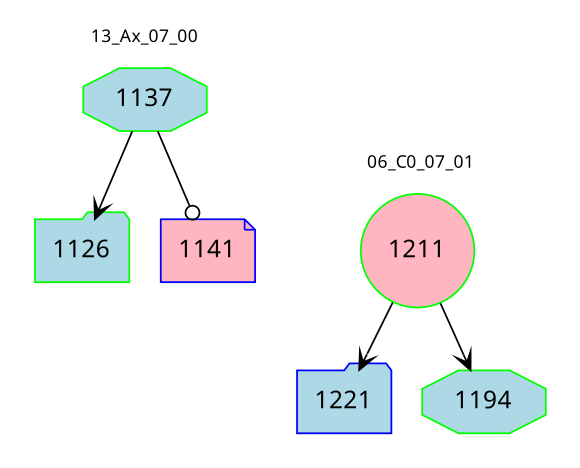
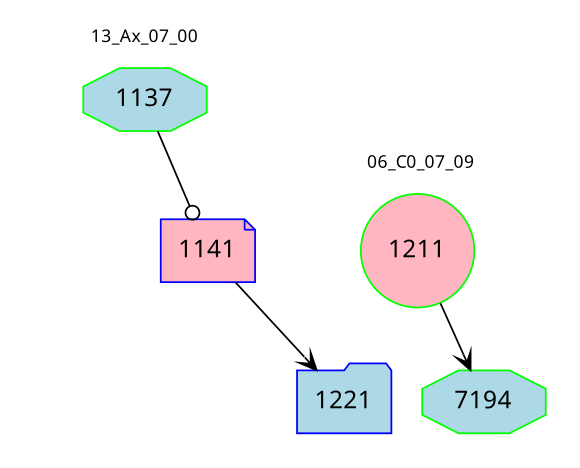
cluster "06_C0_07_01": label "06_C0_07_01" -> "06_C0_07_09"
node "1126": removed
edge "1211" -> "1221": now "1141" -> "1221"
node "1194": label "1194" -> "7194"
